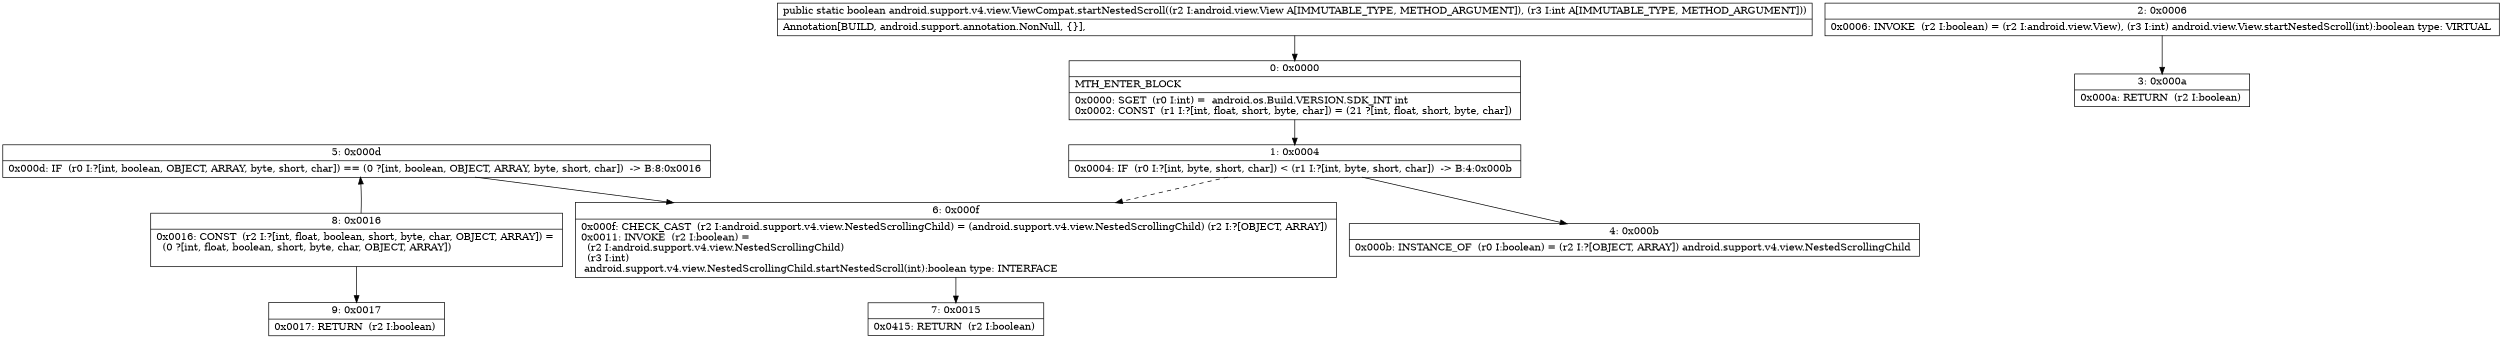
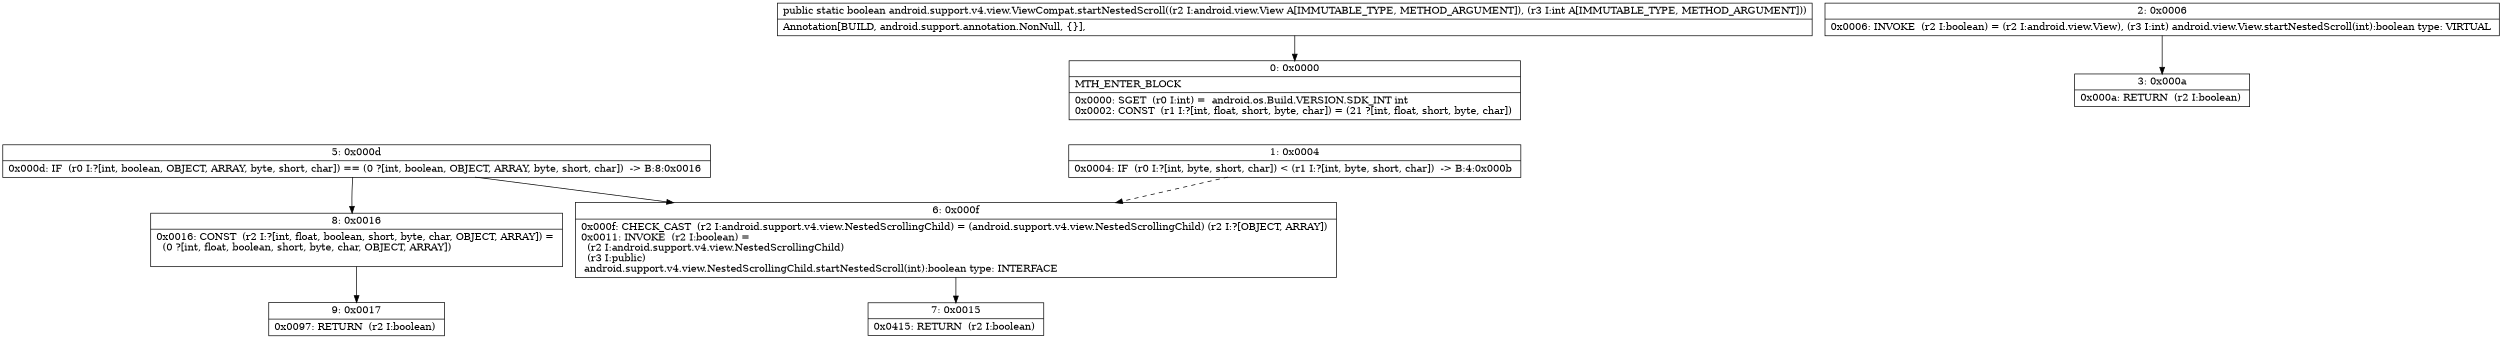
edge "0: 0x0000" -> "1: 0x0004": removed
edge "8: 0x0016" -> "5: 0x000d": reversed
node "4: 0x000b": removed
node "6: 0x000f": text "(r3 I:int)" -> "(r3 I:public)"
node "9: 0x0017": text "0x0017: RETURN  (r2 I:boolean)" -> "0x0097: RETURN  (r2 I:boolean)"
